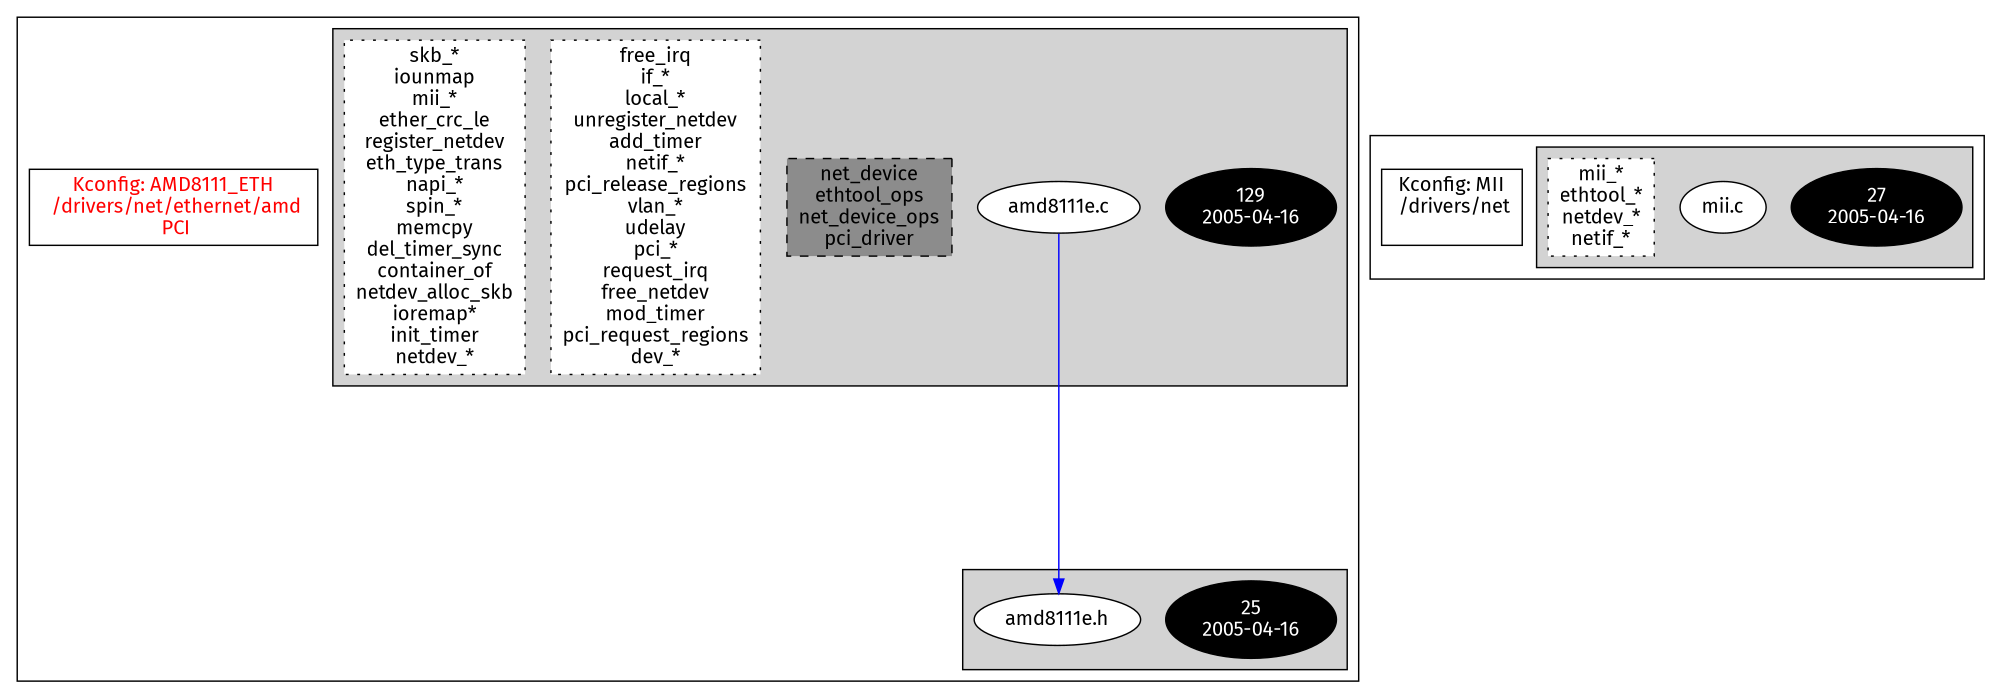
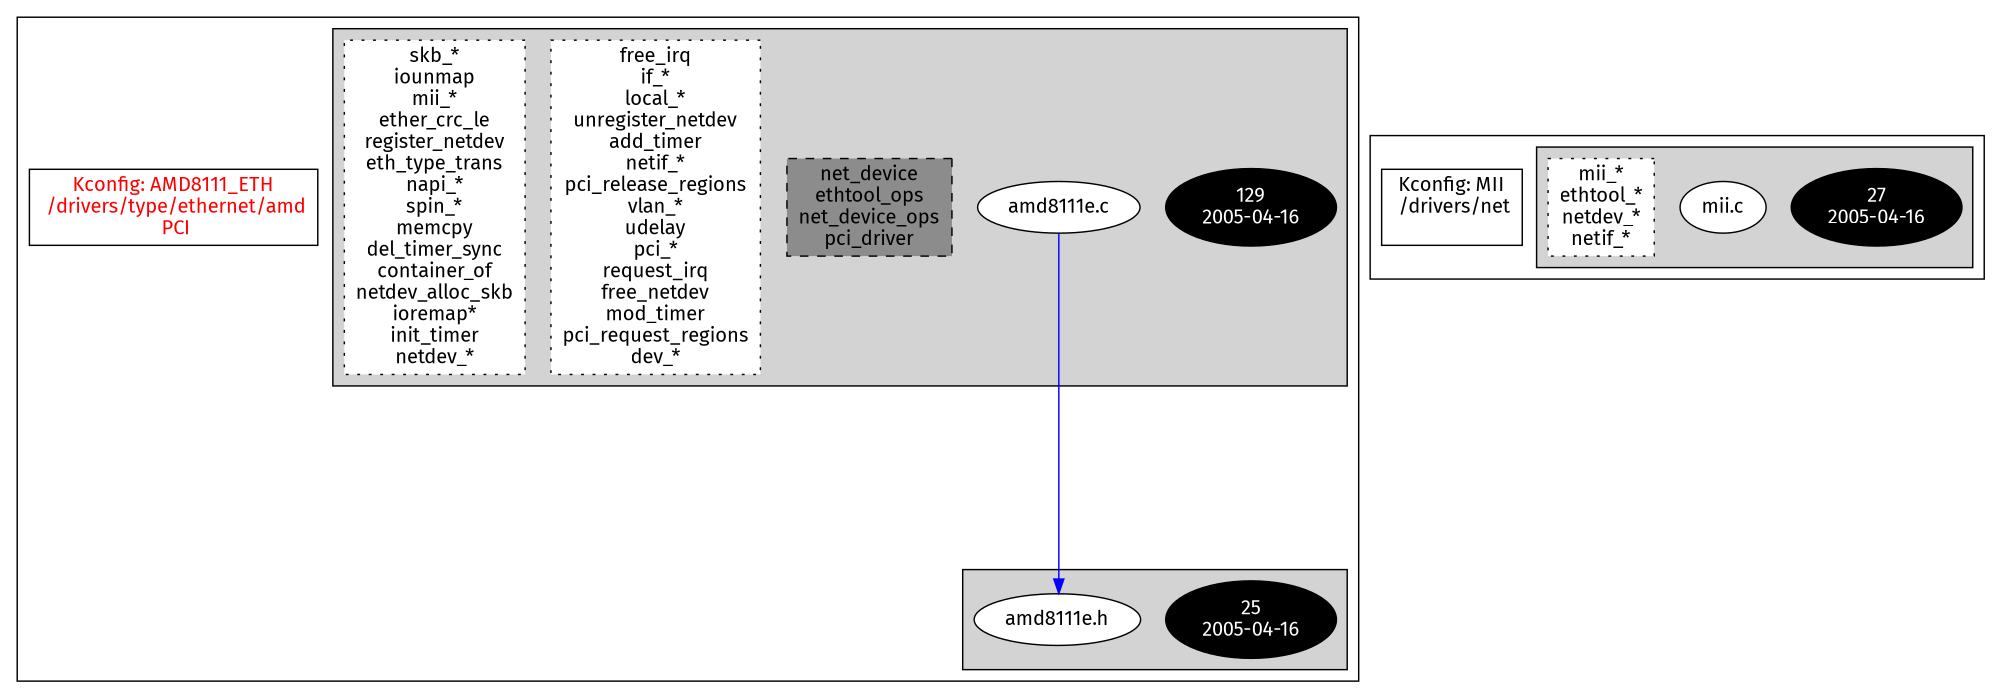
node "Kconfig: AMD8111_ETH /drivers/net/ethernet/amd PCI": label "Kconfig: AMD8111_ETH /drivers/net/ethernet/amd PCI" -> "Kconfig: AMD8111_ETH /drivers/type/ethernet/amd PCI"
